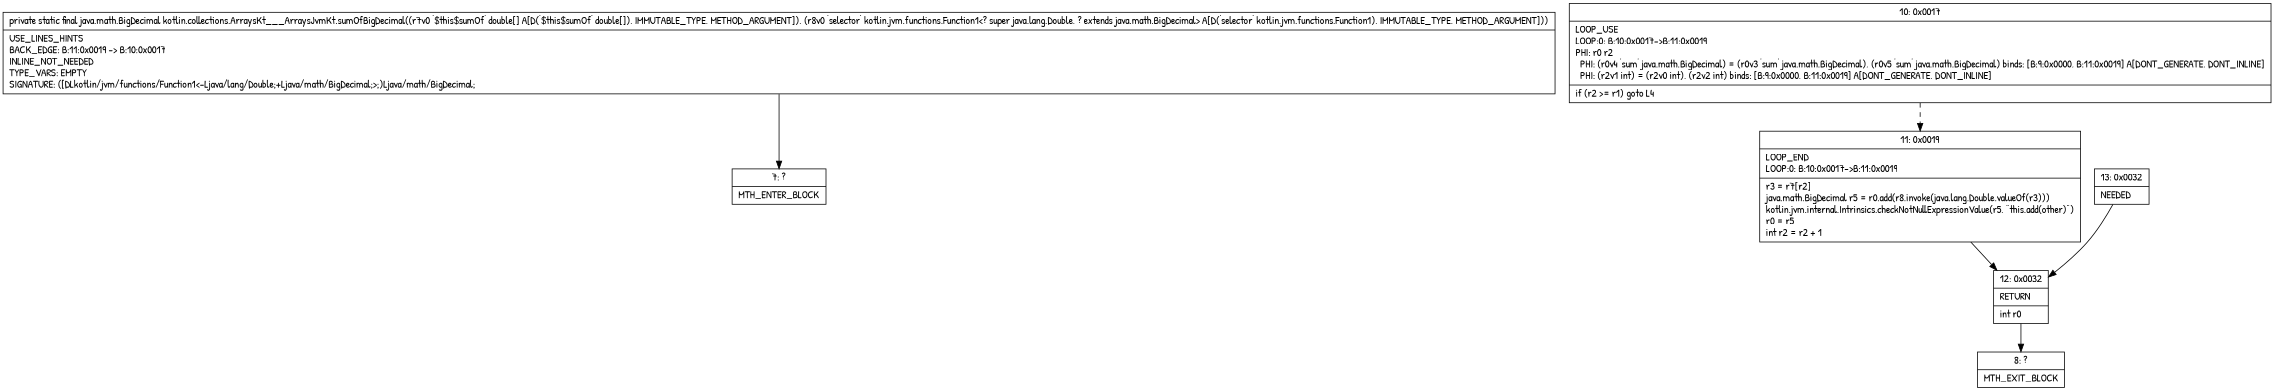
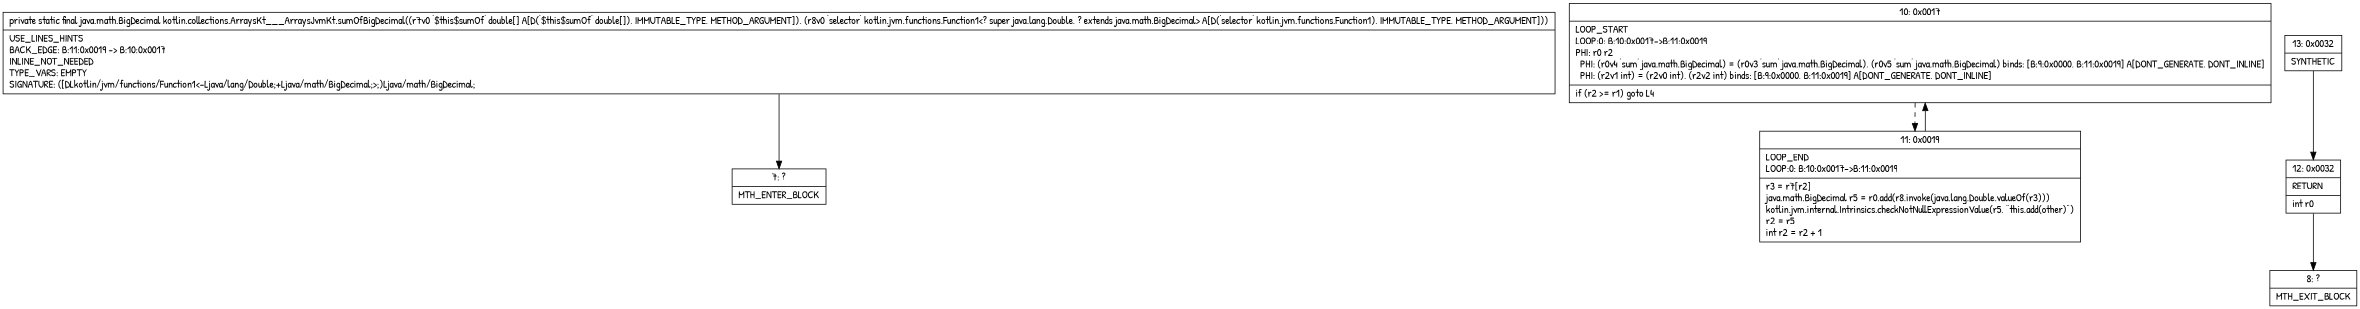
node "10: 0x0017": text "LOOP_USE" -> "LOOP_START"
node "13: 0x0032": text "NEEDED" -> "SYNTHETIC"
node "11: 0x0019": text "r0 = r5" -> "r2 = r5"
edge "11: 0x0019" -> "12: 0x0032": now "11: 0x0019" -> "10: 0x0017"
